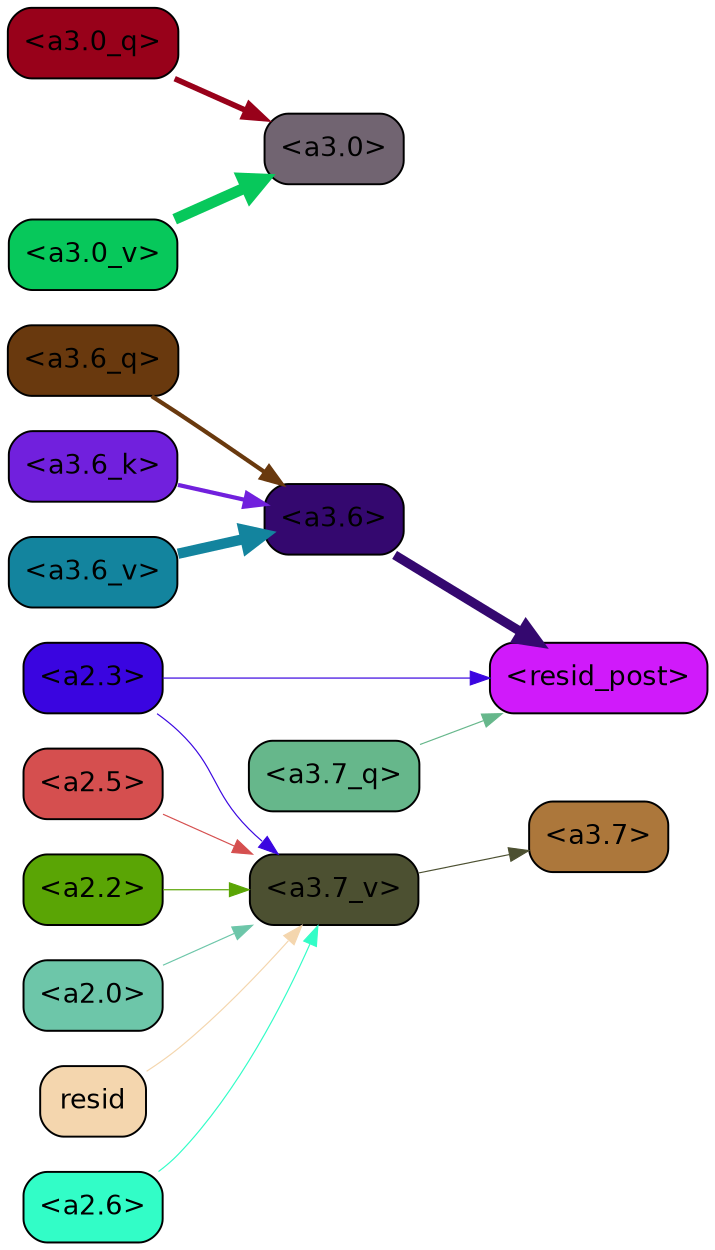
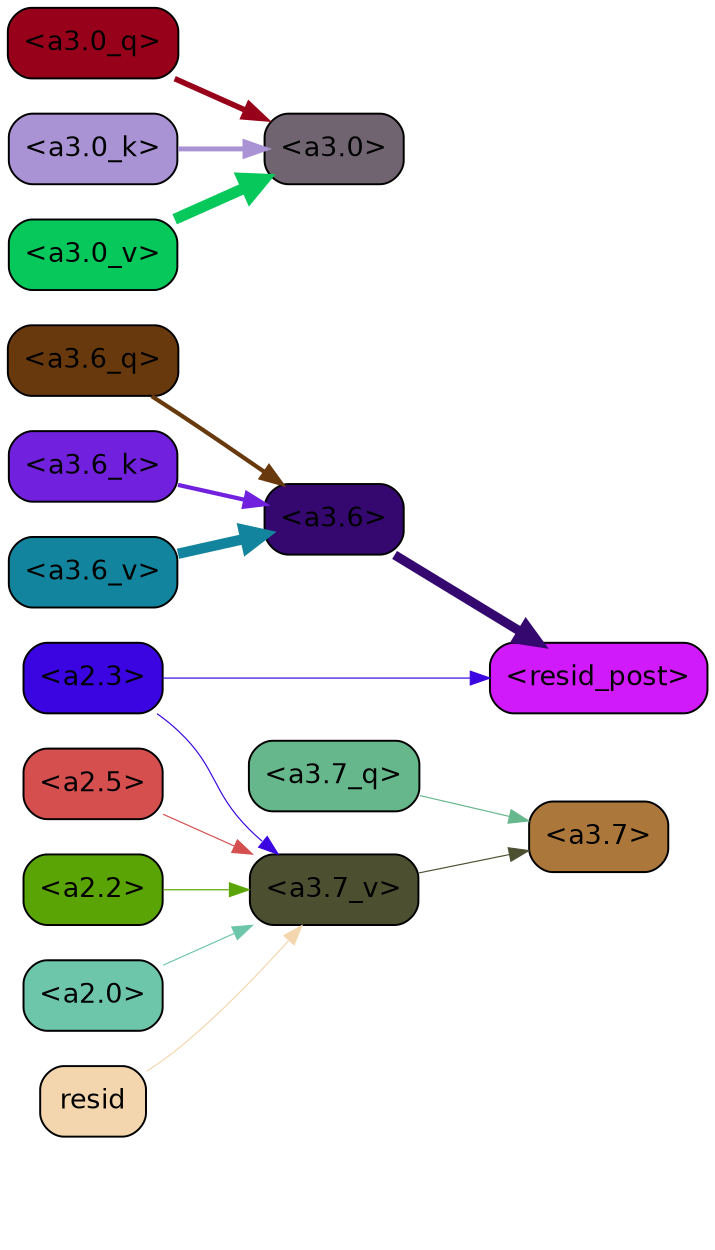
node "<a3.0_k>": added
edge "<a3.7_q>" -> "<resid_post>": now "<a3.7_q>" -> "<a3.7>"
node "<a2.6>": removed
